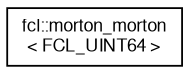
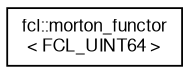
node "fcl::morton_morton < FCL_UINT64 >": label "fcl::morton_morton < FCL_UINT64 >" -> "fcl::morton_functor < FCL_UINT64 >"
